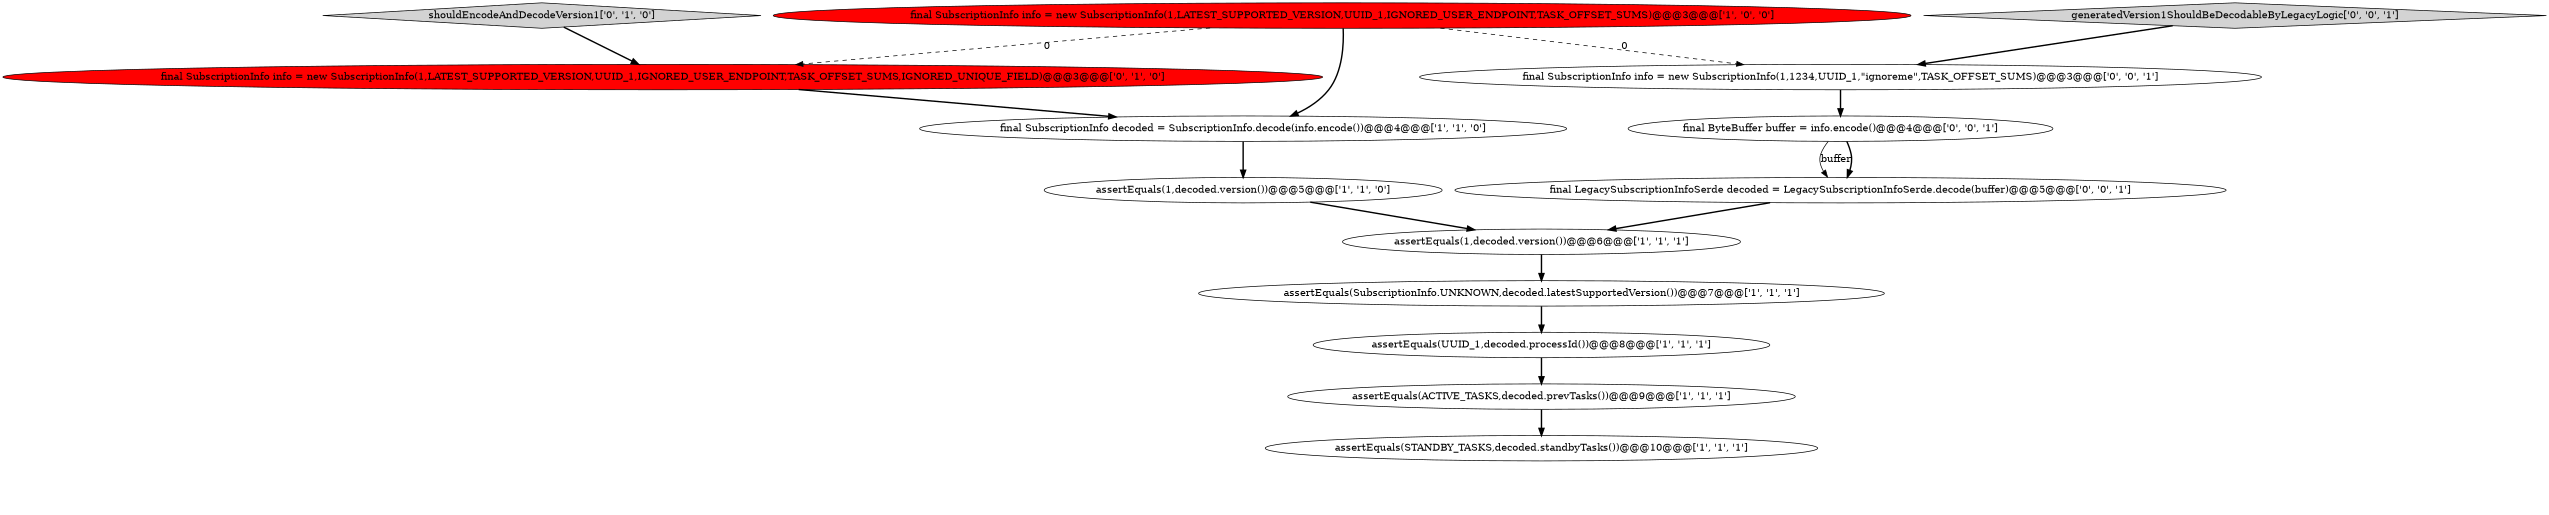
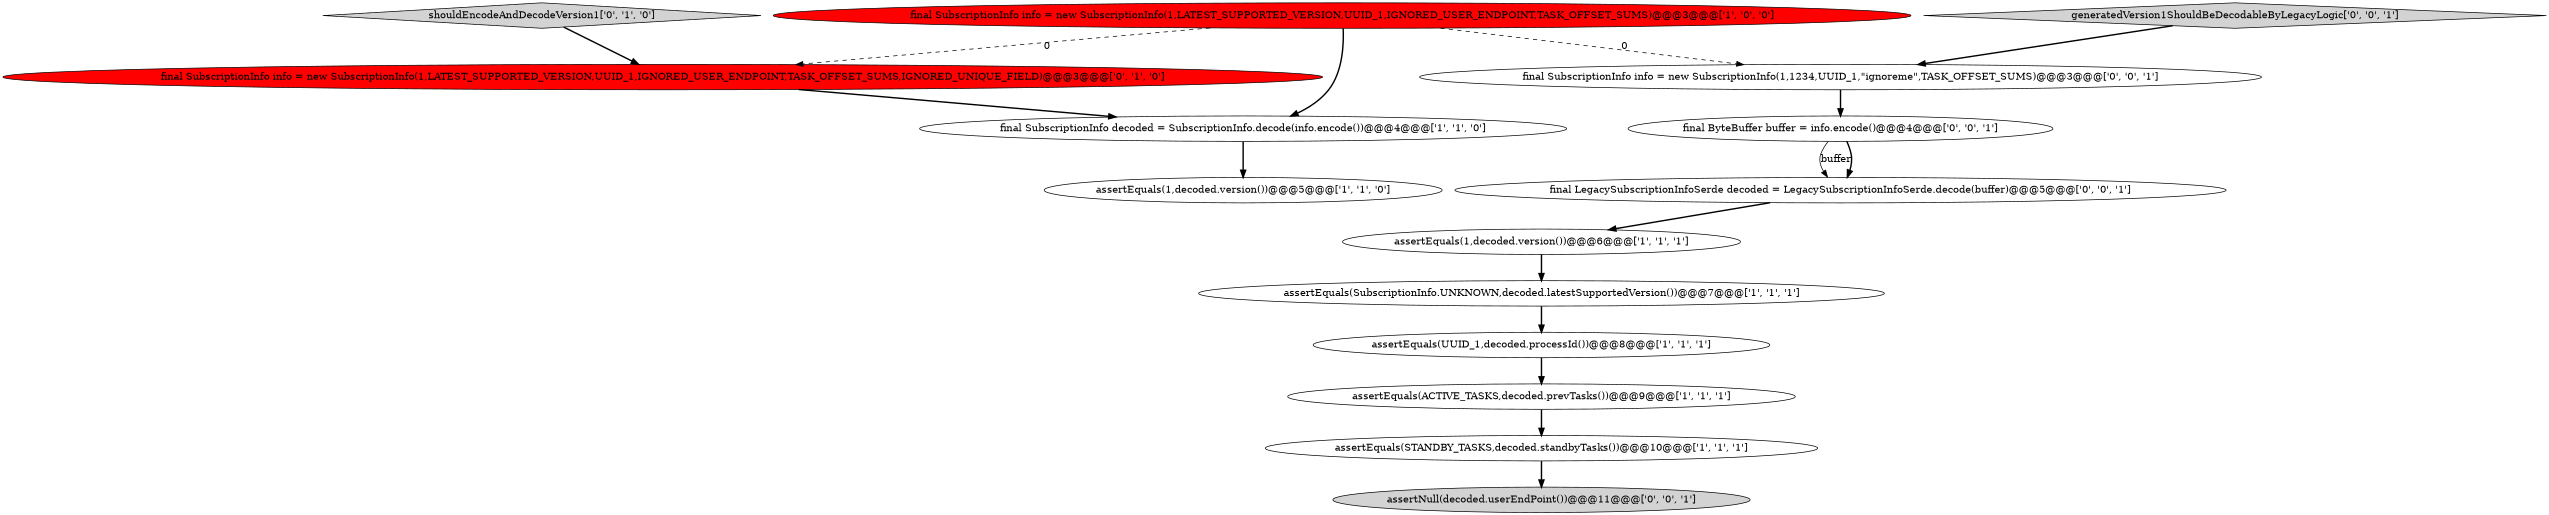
edge "assertEquals(1,decoded.version())@@@5@@@['1', '1', '0']" -> "assertEquals(1,decoded.version())@@@6@@@['1', '1', '1']": removed
node "assertNull(decoded.userEndPoint())@@@11@@@['0', '0', '1']": added
